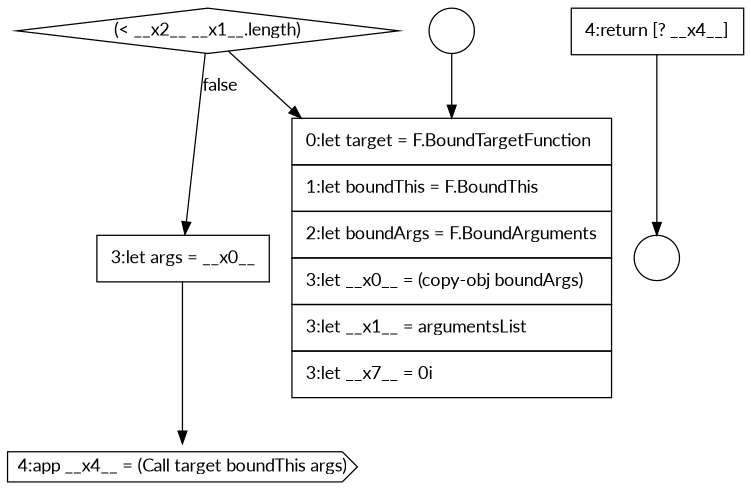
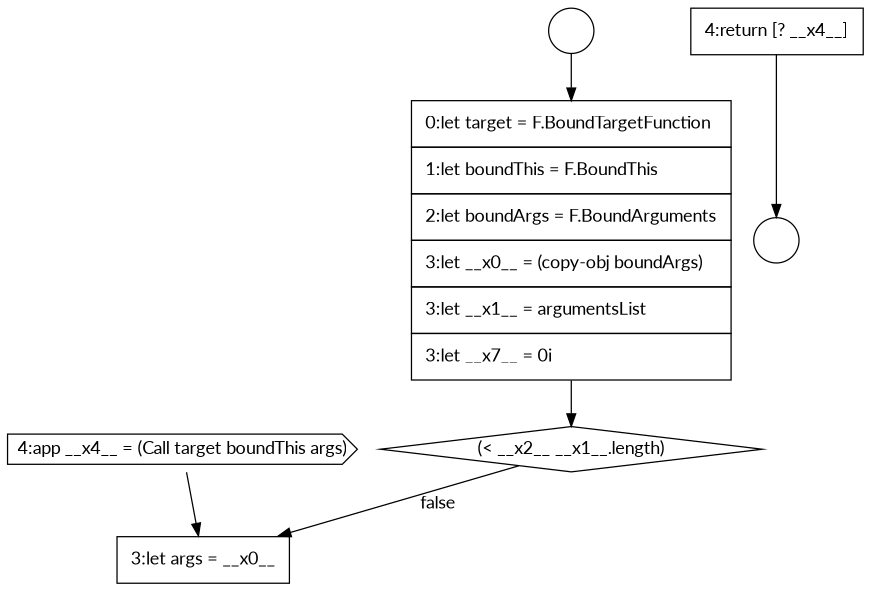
edge "(< __x2__ __x1__.length)" -> "0:let target = F.BoundTargetFunction": reversed
edge "3:let args = __x0__" -> "4:app __x4__ = (Call target boundThis args)": reversed
